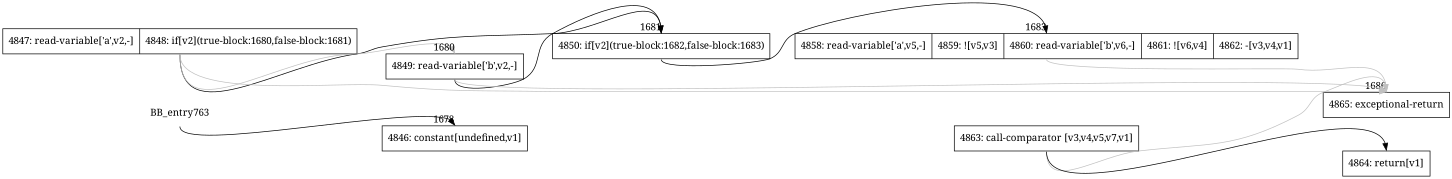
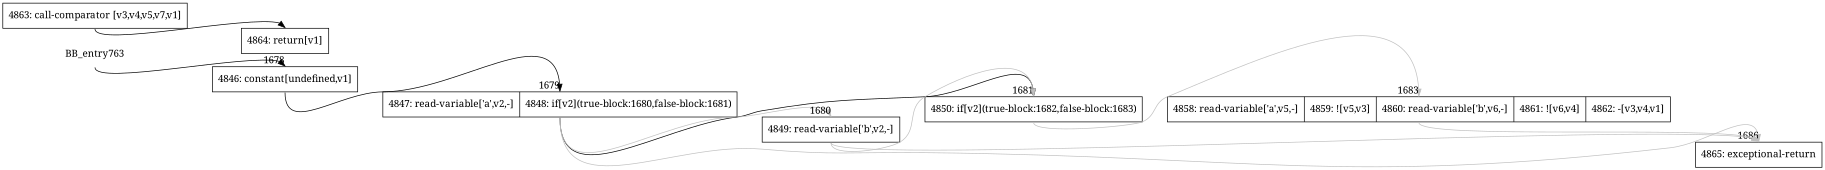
edge "4850: if[v2](true-block:1682,false-block:1683)" -> "4858: read-variable['a',v5,-]": color black -> gray
edge "4849: read-variable['b',v2,-]" -> "4850: if[v2](true-block:1682,false-block:1683)": color black -> gray
edge "4846: constant[undefined,v1]" -> "4847: read-variable['a',v2,-]": added
edge "4863: call-comparator [v3,v4,v5,v7,v1]" -> "4865: exceptional-return": removed
